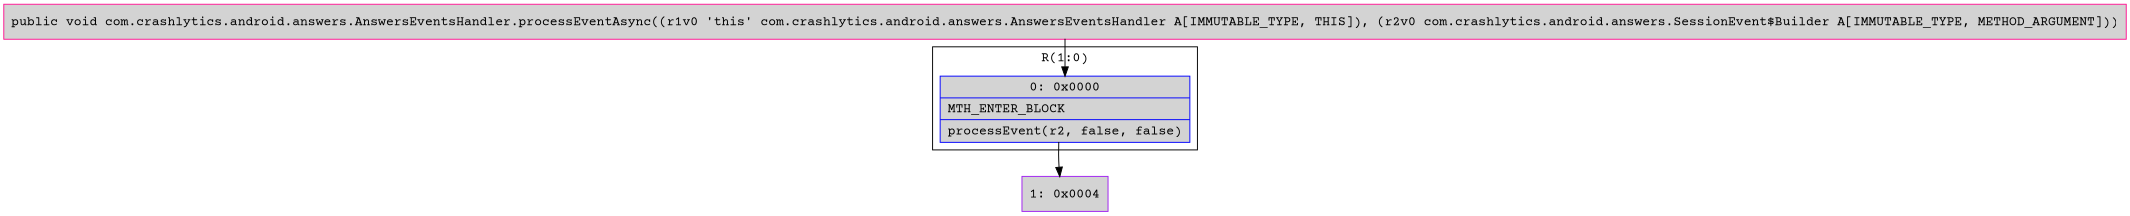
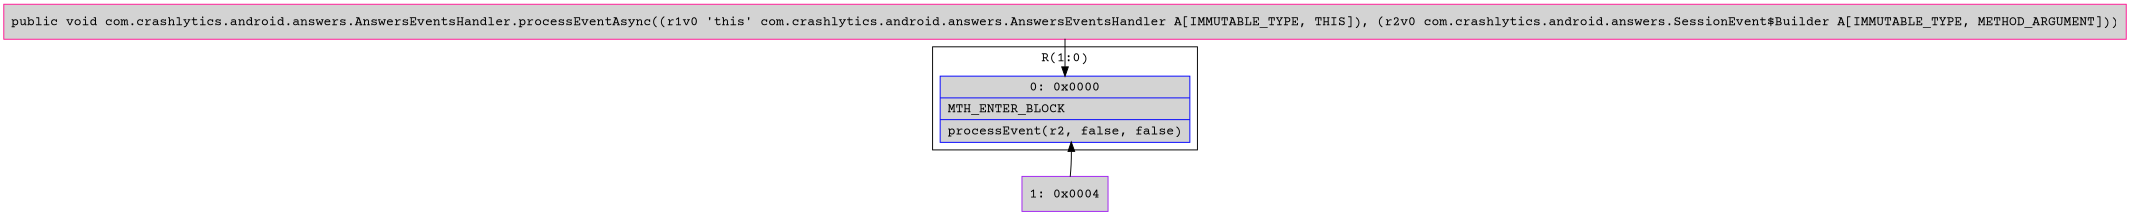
edge "0: 0x0000" -> "1: 0x0004": reversed
